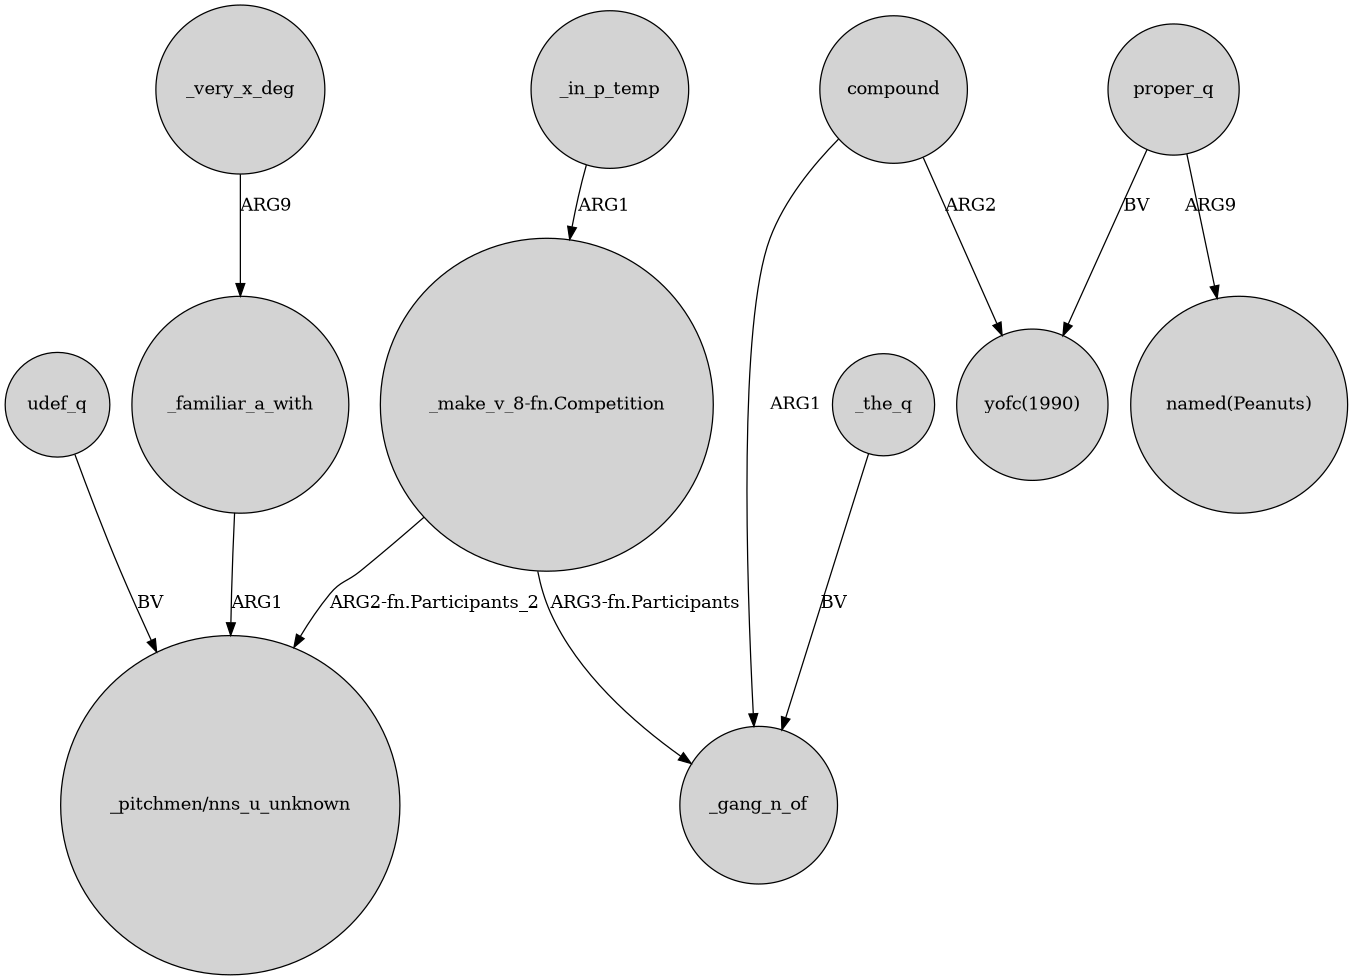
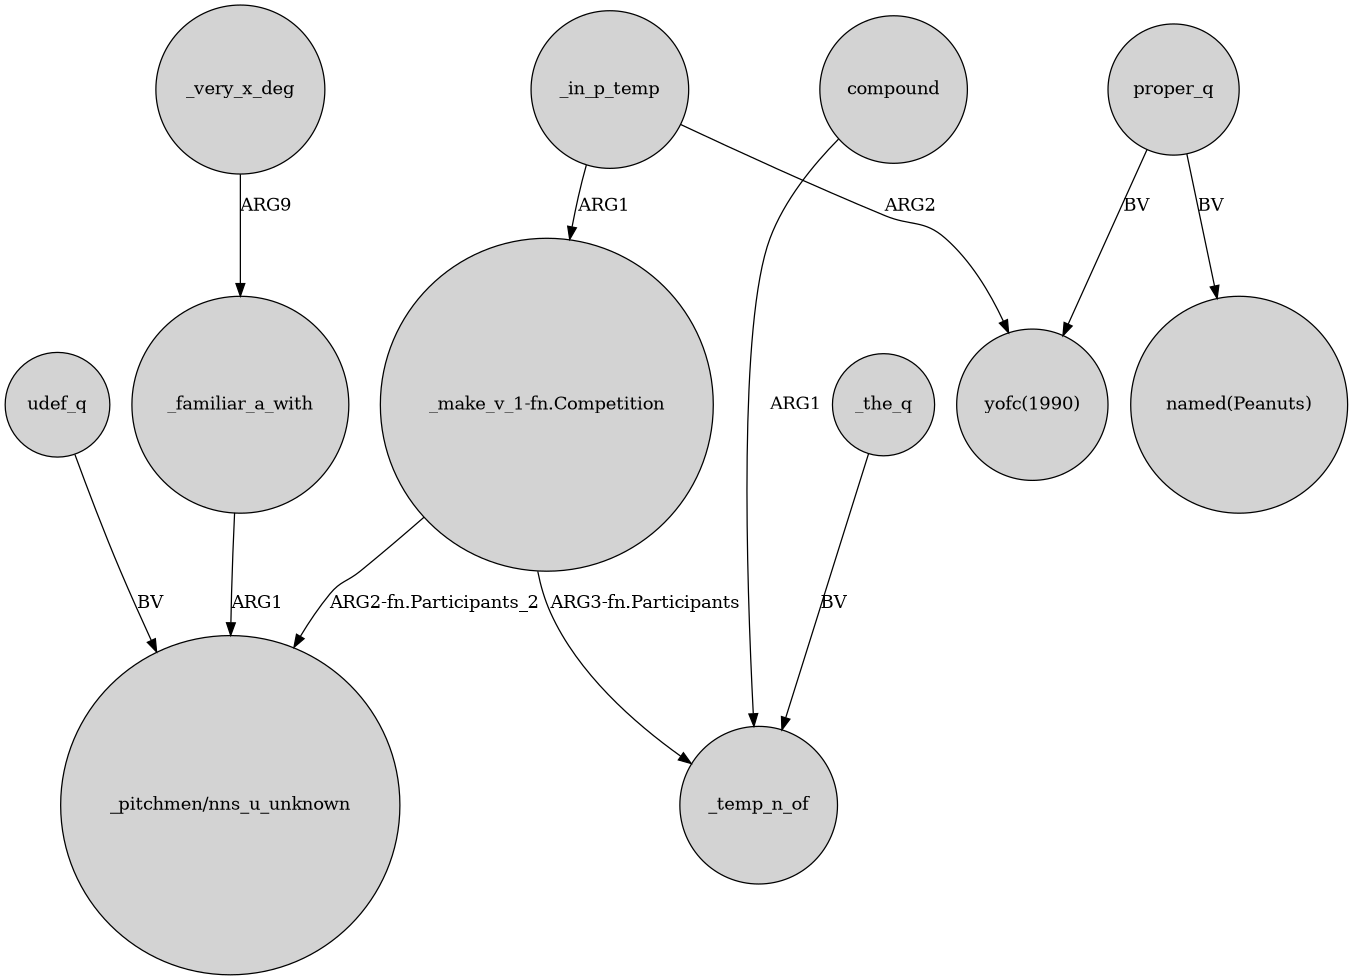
edge "proper_q" -> "named(Peanuts)": label "ARG9" -> "BV"
edge "compound" -> "yofc(1990)": now "_in_p_temp" -> "yofc(1990)"
node "_make_v_8-fn.Competition": label "_make_v_8-fn.Competition" -> "_make_v_1-fn.Competition"
node "_gang_n_of": label "_gang_n_of" -> "_temp_n_of"
